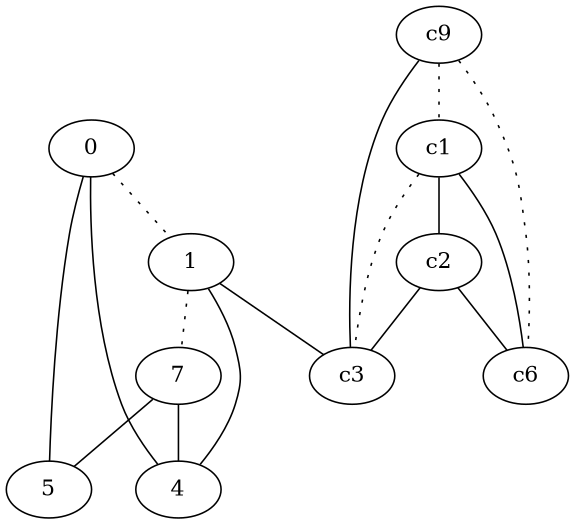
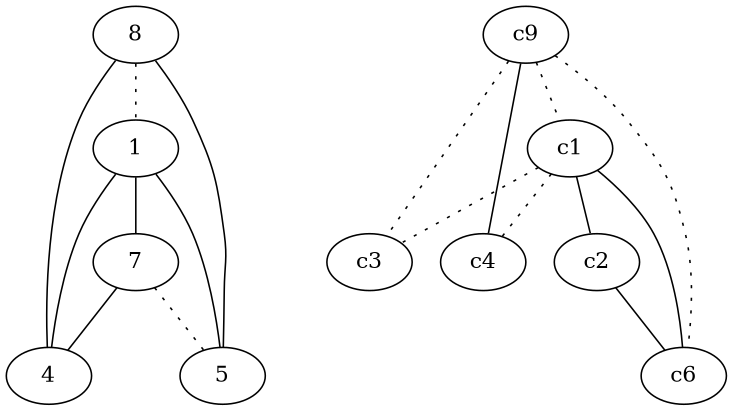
node "0": label "0" -> "8"
edge "c9" -- "c3": style solid -> dotted
node "c4": added
edge "1" -- "7": style dotted -> solid
edge "1" -- "c3": now "1" -- "5"
edge "c2" -- "c3": removed
edge "7" -- "5": style solid -> dotted
